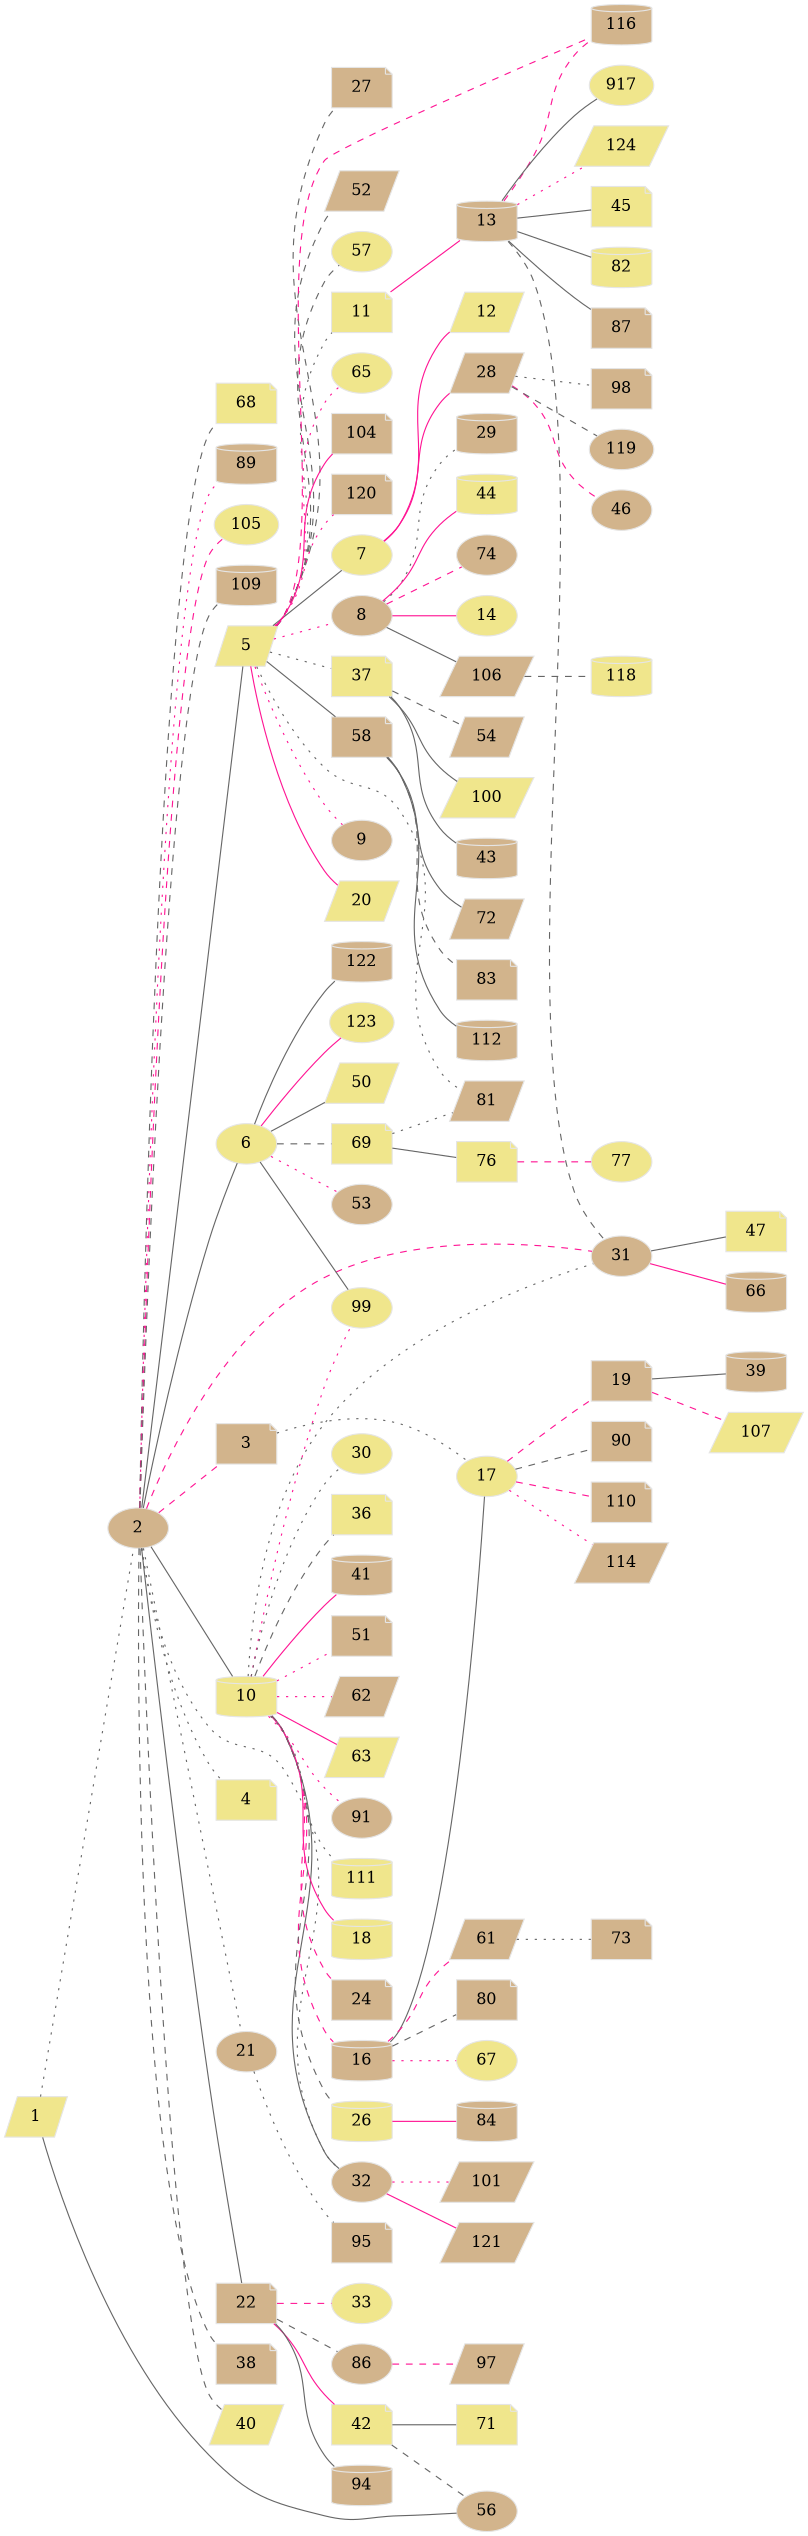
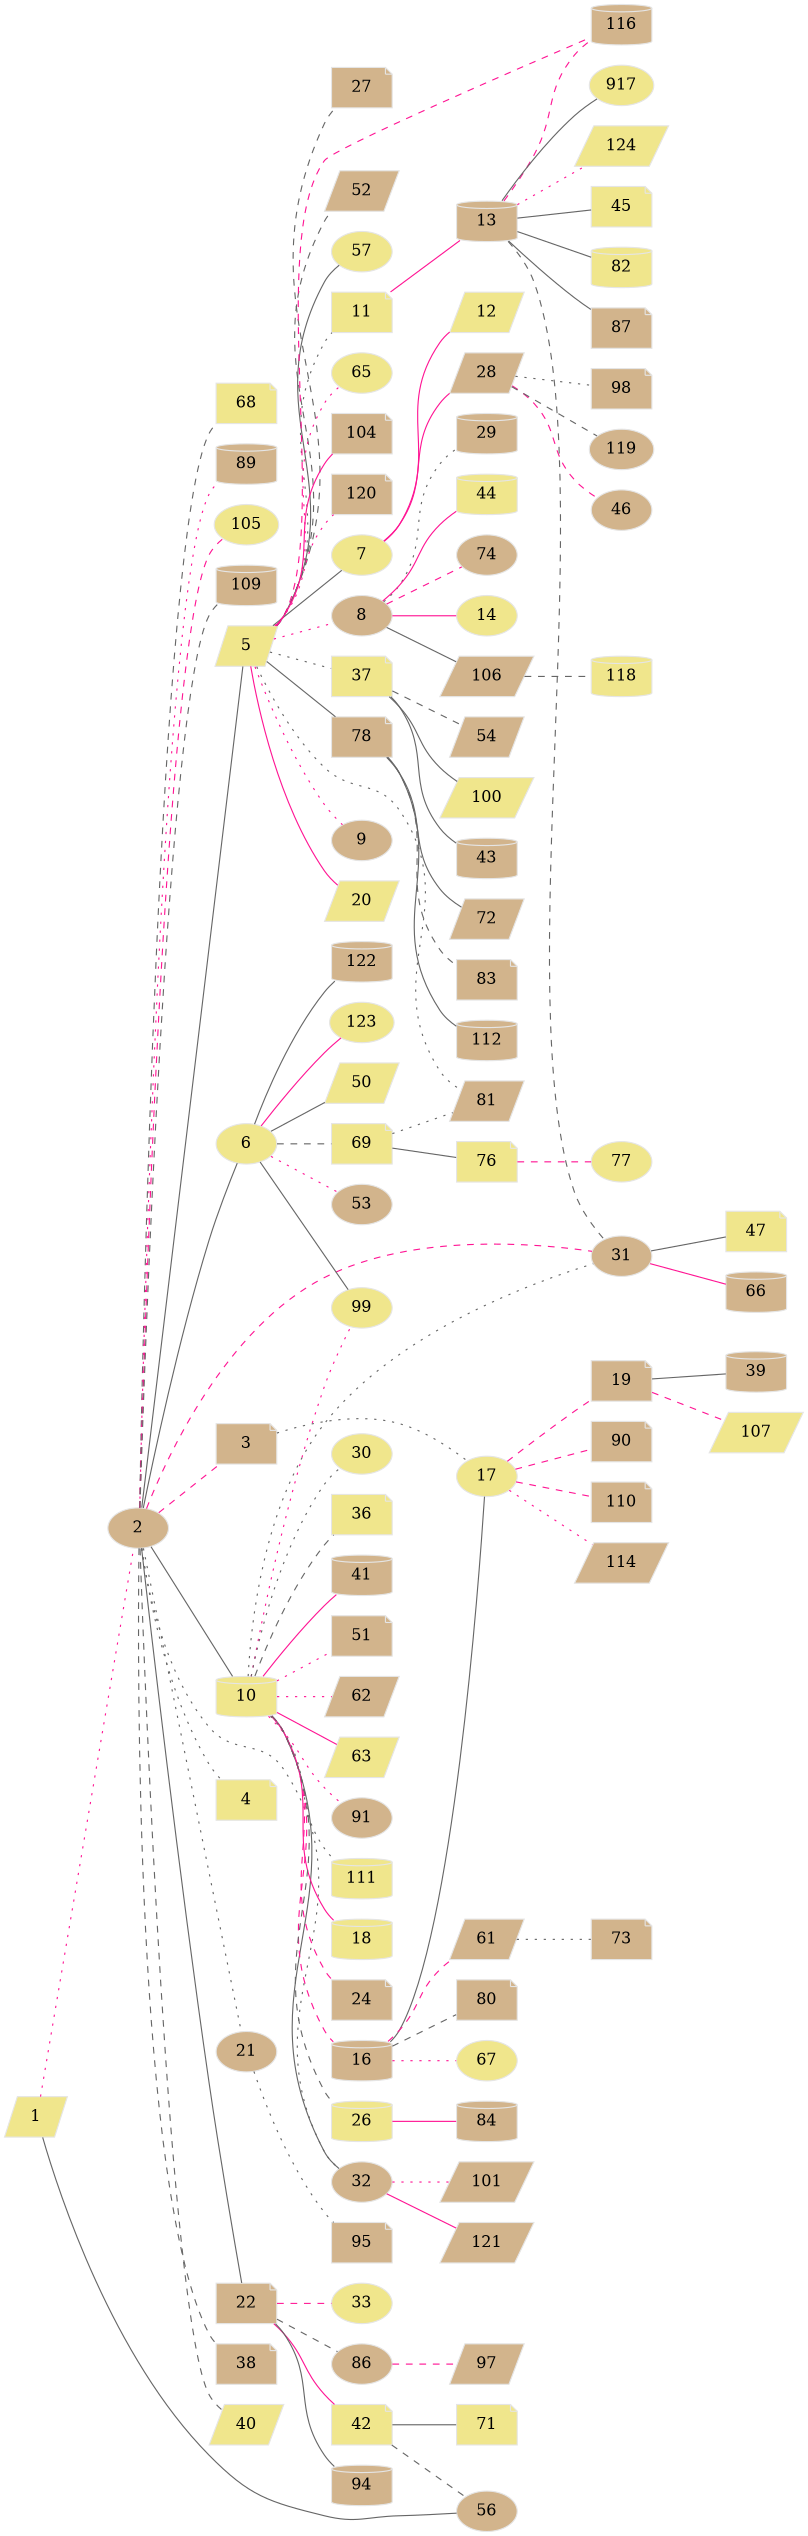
edge "57" -- "5": style dashed -> solid
node "58": label "58" -> "78"
edge "90" -- "17": color gray40 -> deeppink
edge "2" -- "1": color gray40 -> deeppink
